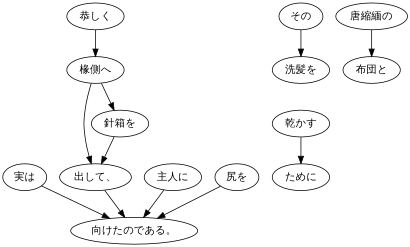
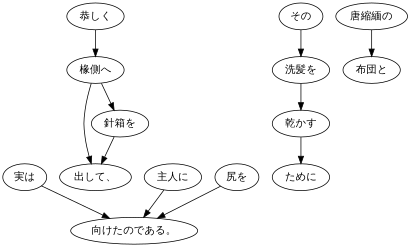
edge "洗髪を" -> "乾かす": added
edge "出して、" -> "向けたのである。": removed
